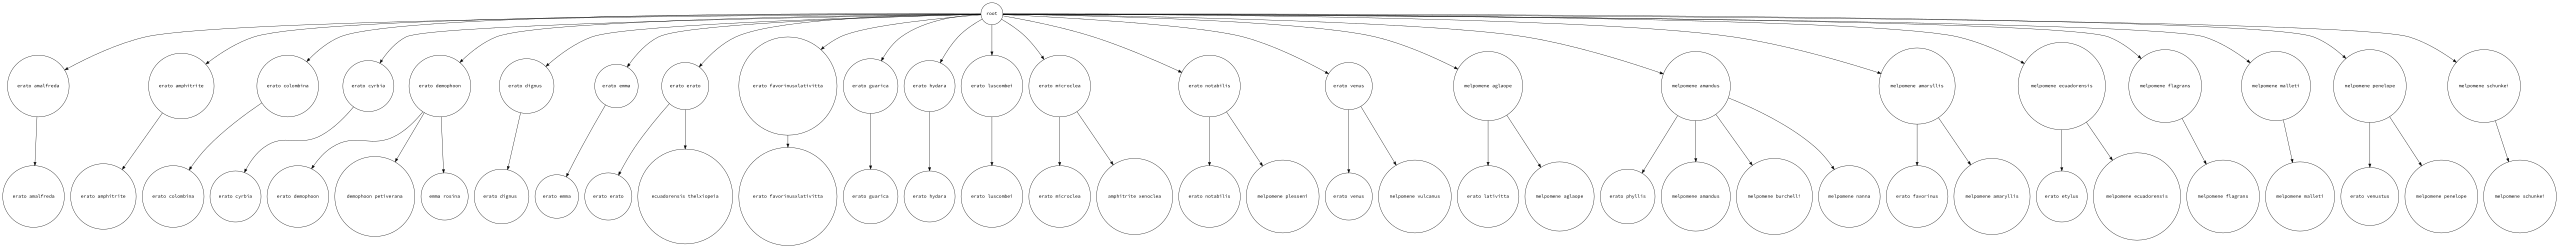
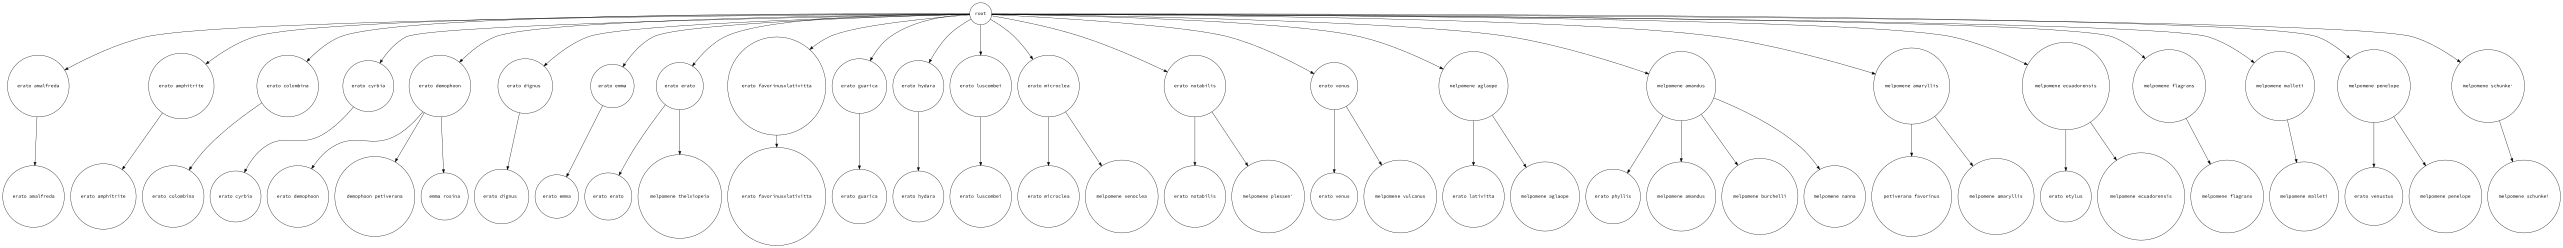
node "ecuadorensis thelxiopeia": label "ecuadorensis thelxiopeia" -> "melpomene thelxiopeia"
node "amphitrite xenoclea": label "amphitrite xenoclea" -> "melpomene xenoclea"
node "erato favorinus": label "erato favorinus" -> "petiverana favorinus"
